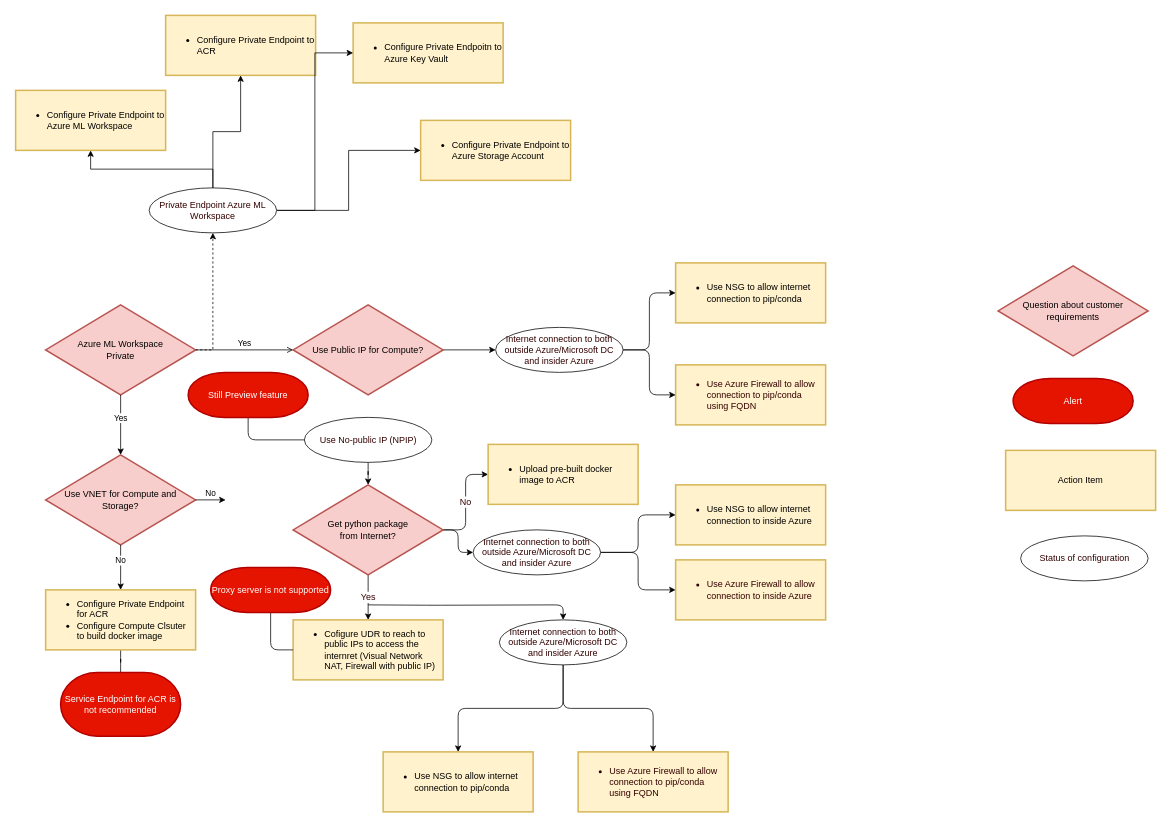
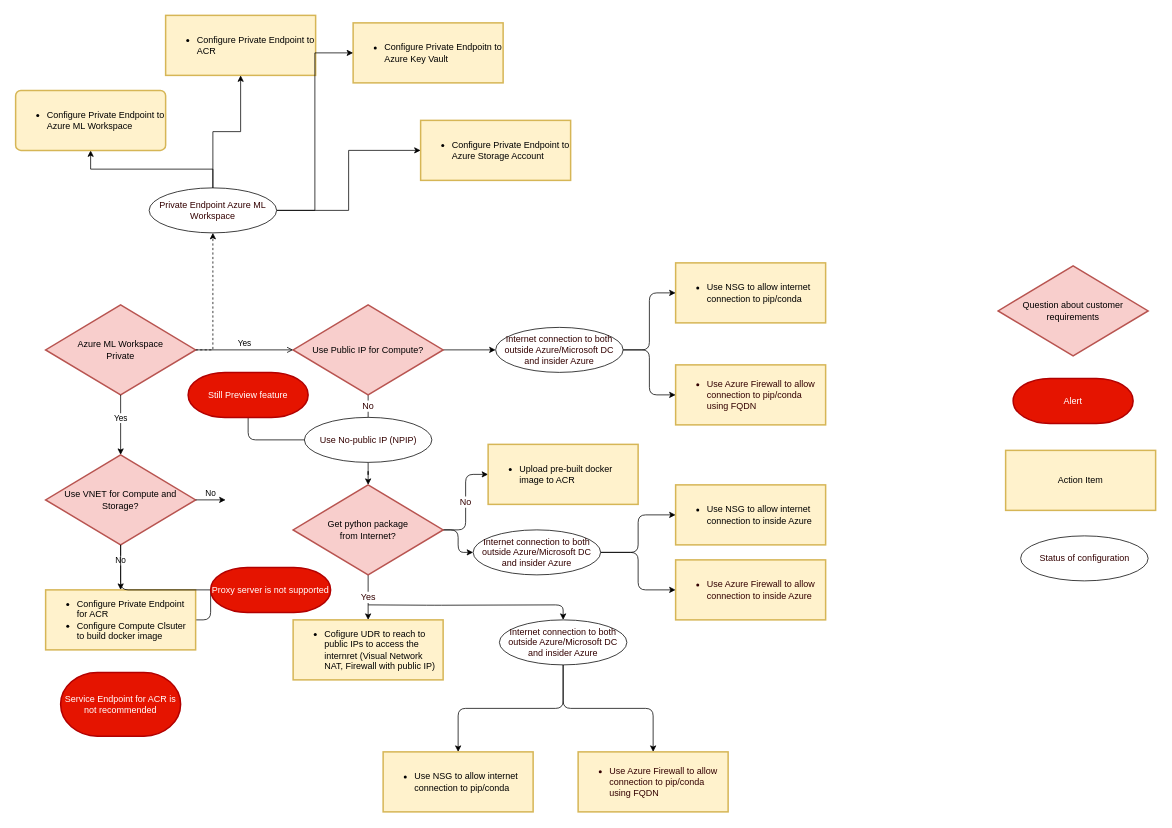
node "Configure Private Endpoint to Azure ML Workspace": shape rectangle -> rounded rectangle
edge "Use Public IP for Compute?" -- "Use No-public IP (NPIP)": added, label "No"
edge "Proxy server is not supported" -- "Cofigure UDR to reach to public IPs to access the internret (Visual Network NAT, Firewall with public IP)": now "Proxy server is not supported" -- "Use VNET for Compute and Storage?"
edge "Configure Private Endpoint for ACR Configure Compute Clsuter to build docker image" -- "Service Endpoint for ACR is not recommended": now "Configure Private Endpoint for ACR Configure Compute Clsuter to build docker image" -- "Proxy server is not supported"
